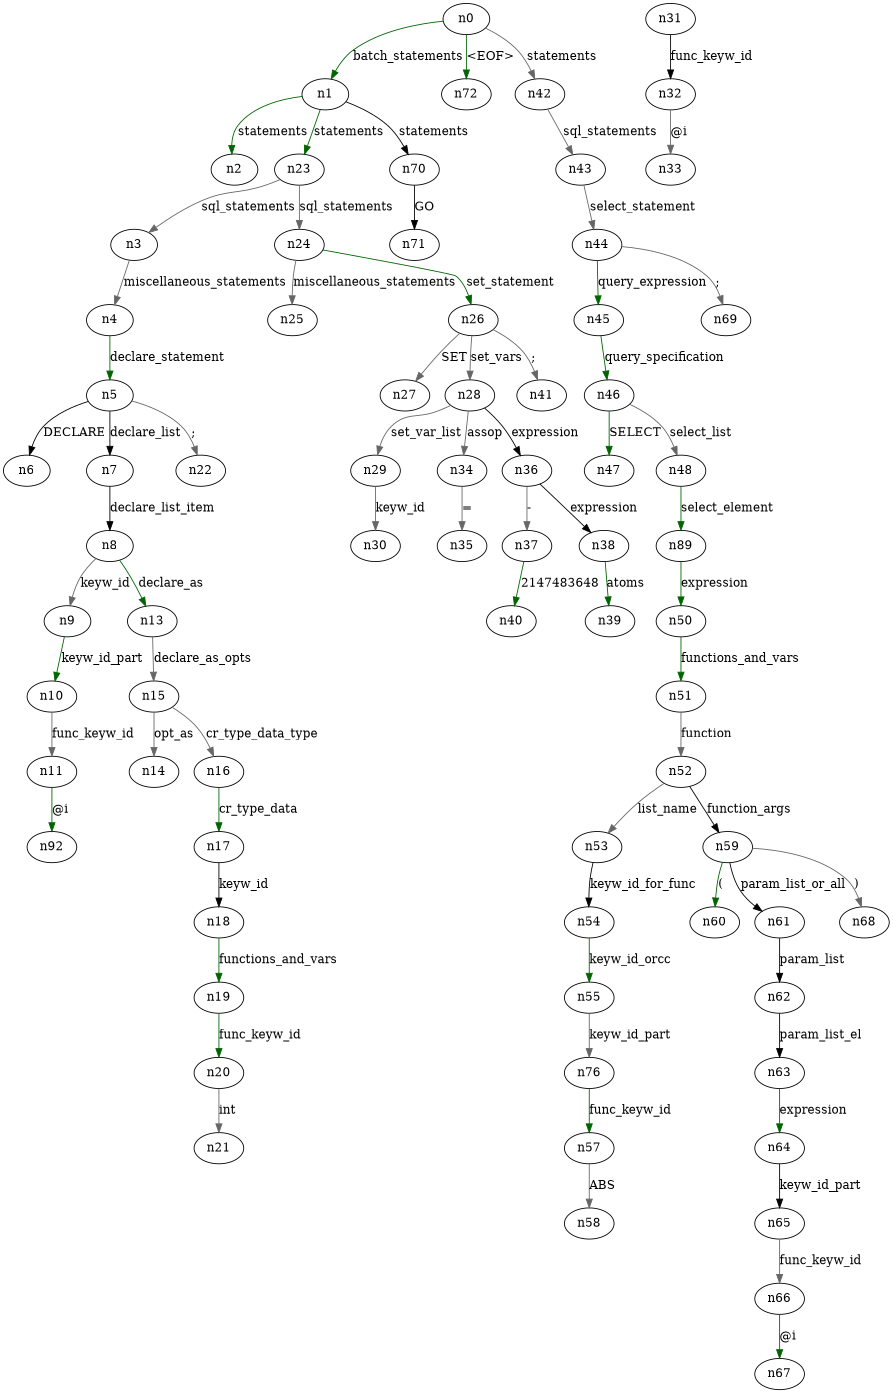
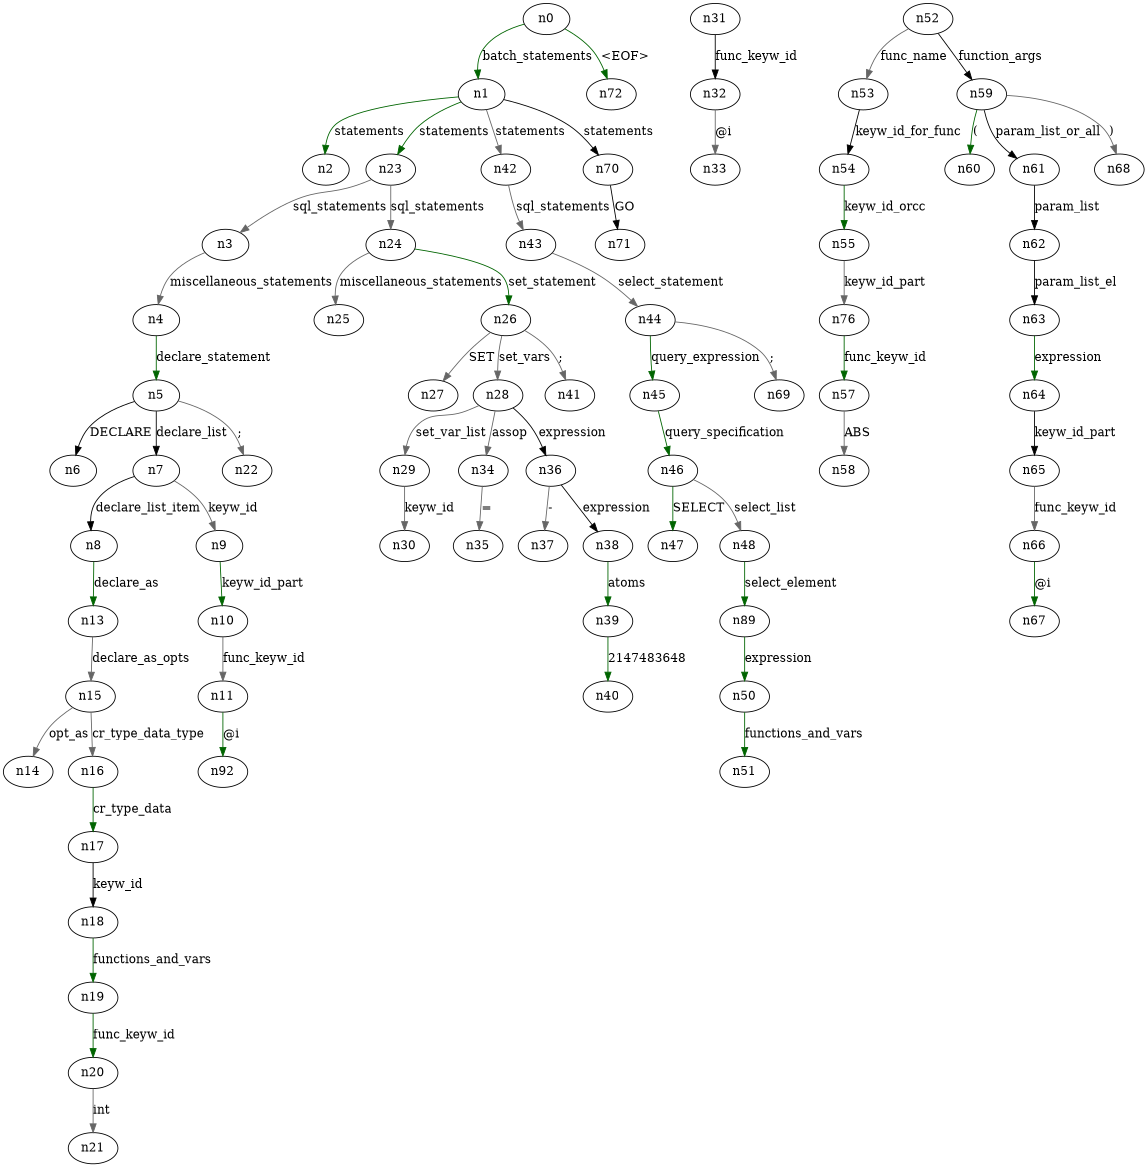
edge "n0" -> "n42": now "n1" -> "n42"
edge "n8" -> "n9": now "n7" -> "n9"
edge "n37" -> "n40": now "n39" -> "n40"
edge "n51" -> "n52": removed, label "function"
edge "n52" -> "n53": label "list_name" -> "func_name"
